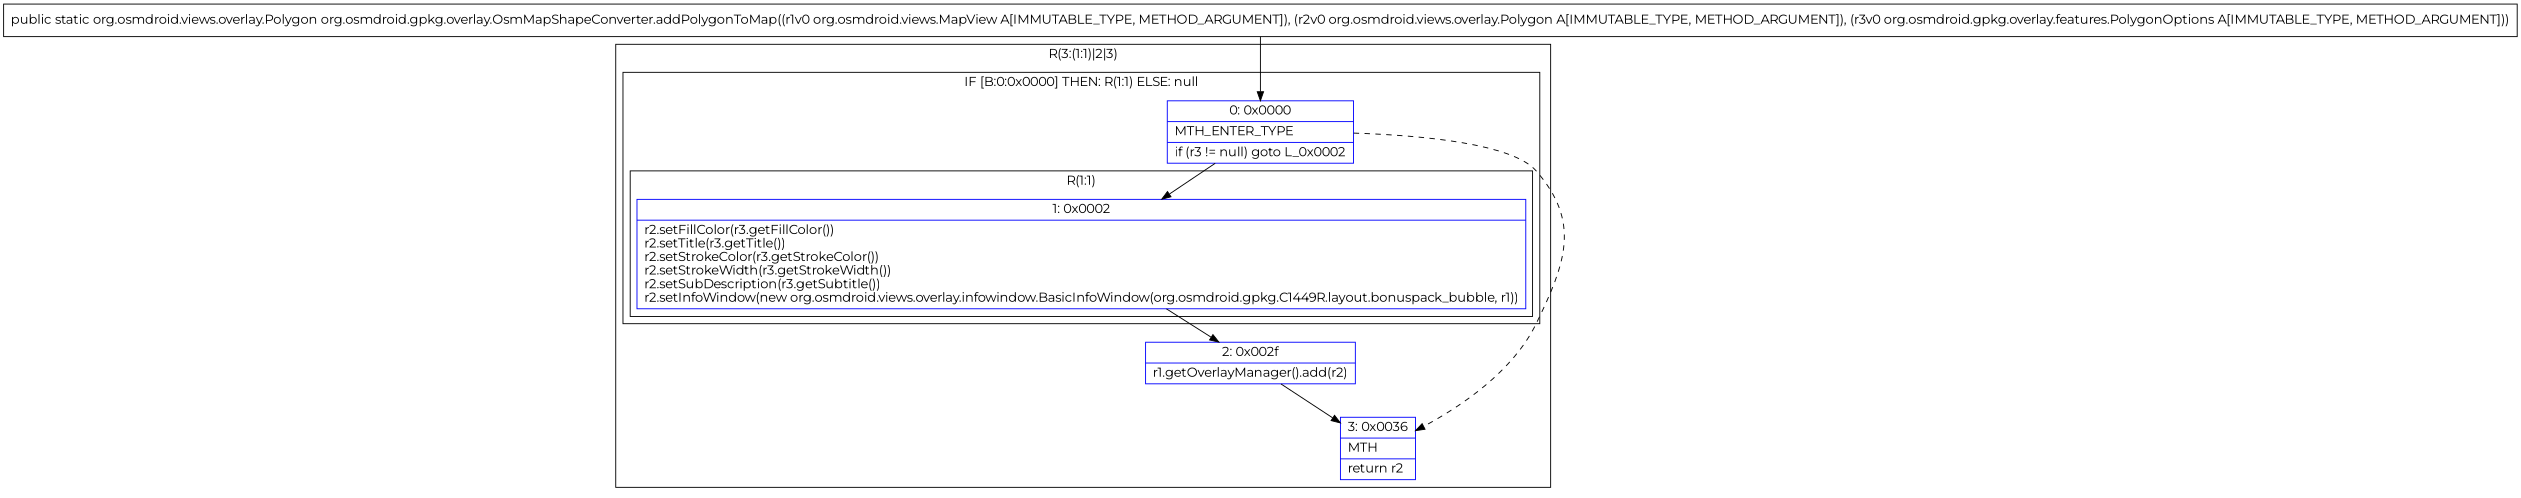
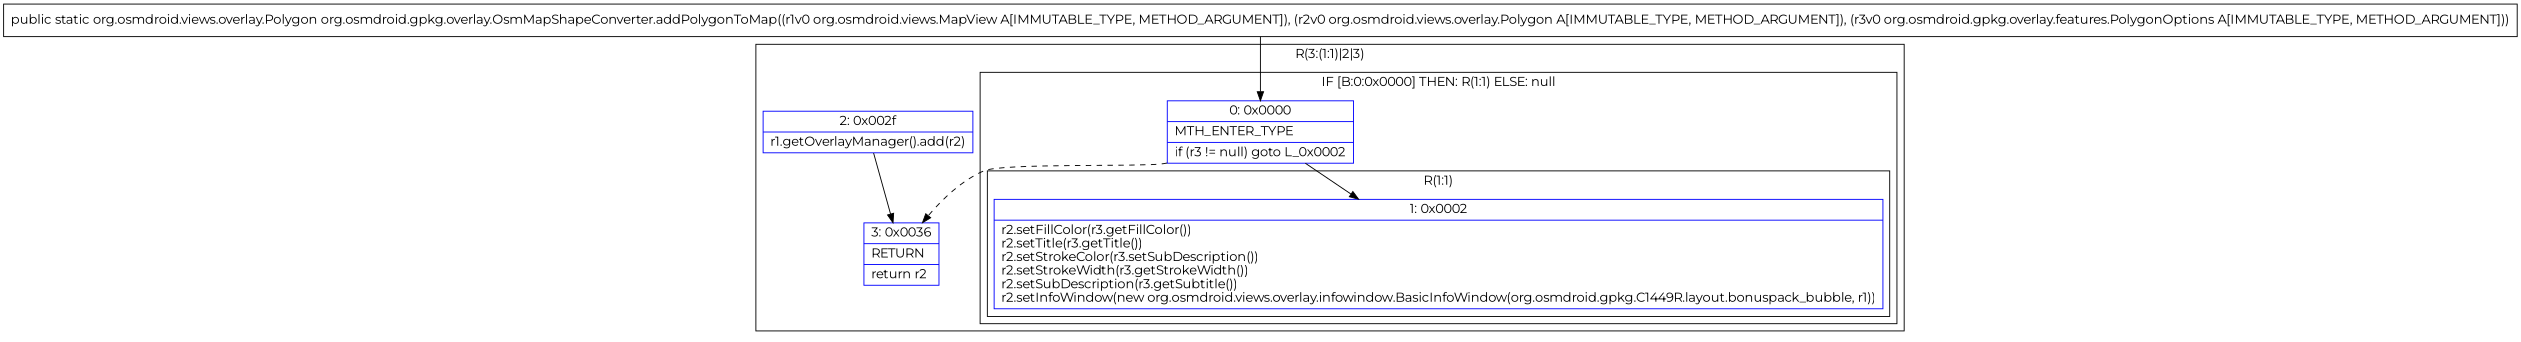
node "1: 0x0002": text "r2.setStrokeColor(r3.getStrokeColor())" -> "r2.setStrokeColor(r3.setSubDescription())"
edge "1: 0x0002" -> "2: 0x002f": removed
node "3: 0x0036": text "MTH" -> "RETURN"
